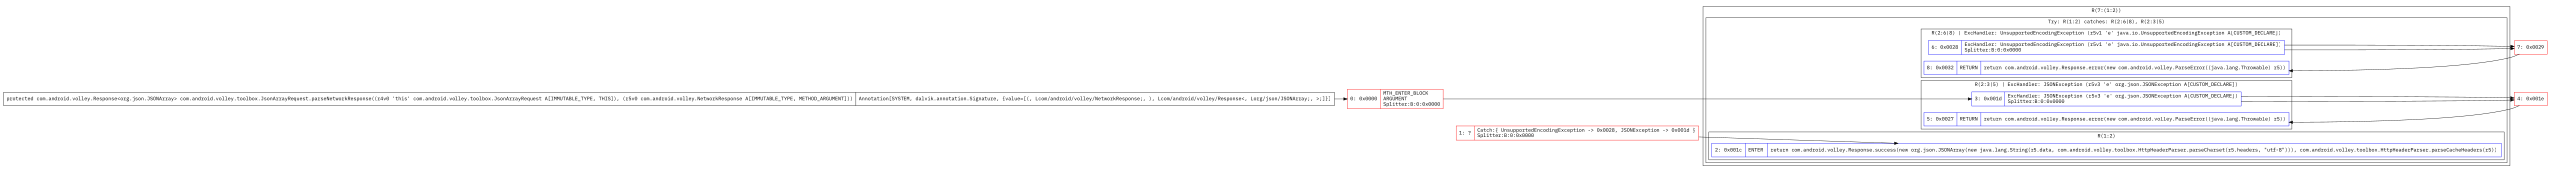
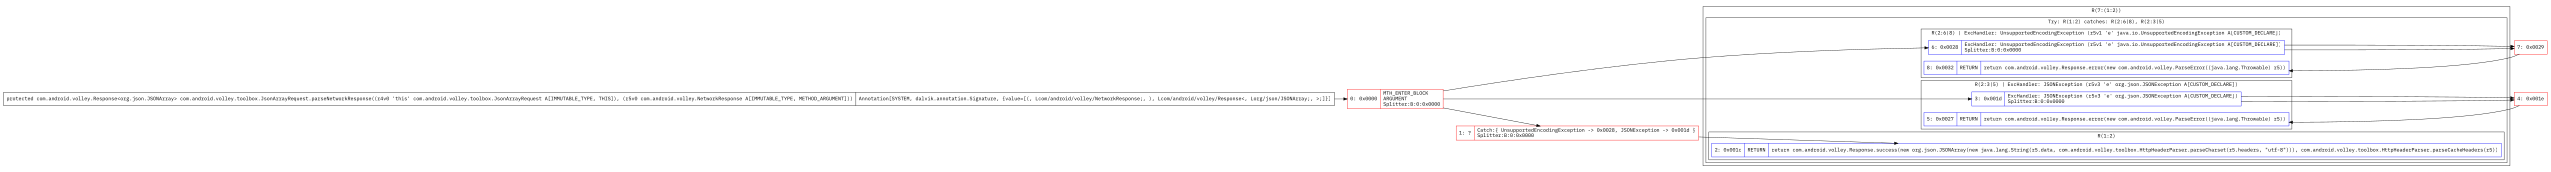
edge "0: 0x0000" -> "6: 0x0028": added
edge "0: 0x0000" -> "1: ?": added
node "2: 0x001c": text "ENTER" -> "RETURN"
